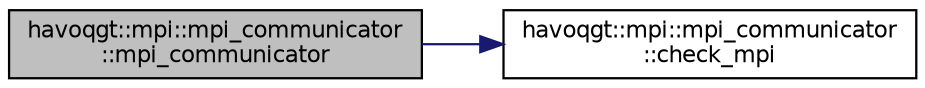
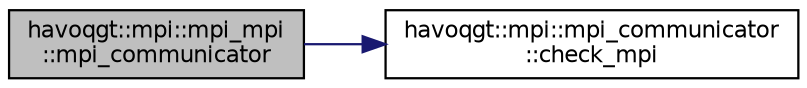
node "havoqgt::mpi::mpi_communicator ::mpi_communicator": label "havoqgt::mpi::mpi_communicator ::mpi_communicator" -> "havoqgt::mpi::mpi_mpi ::mpi_communicator"
